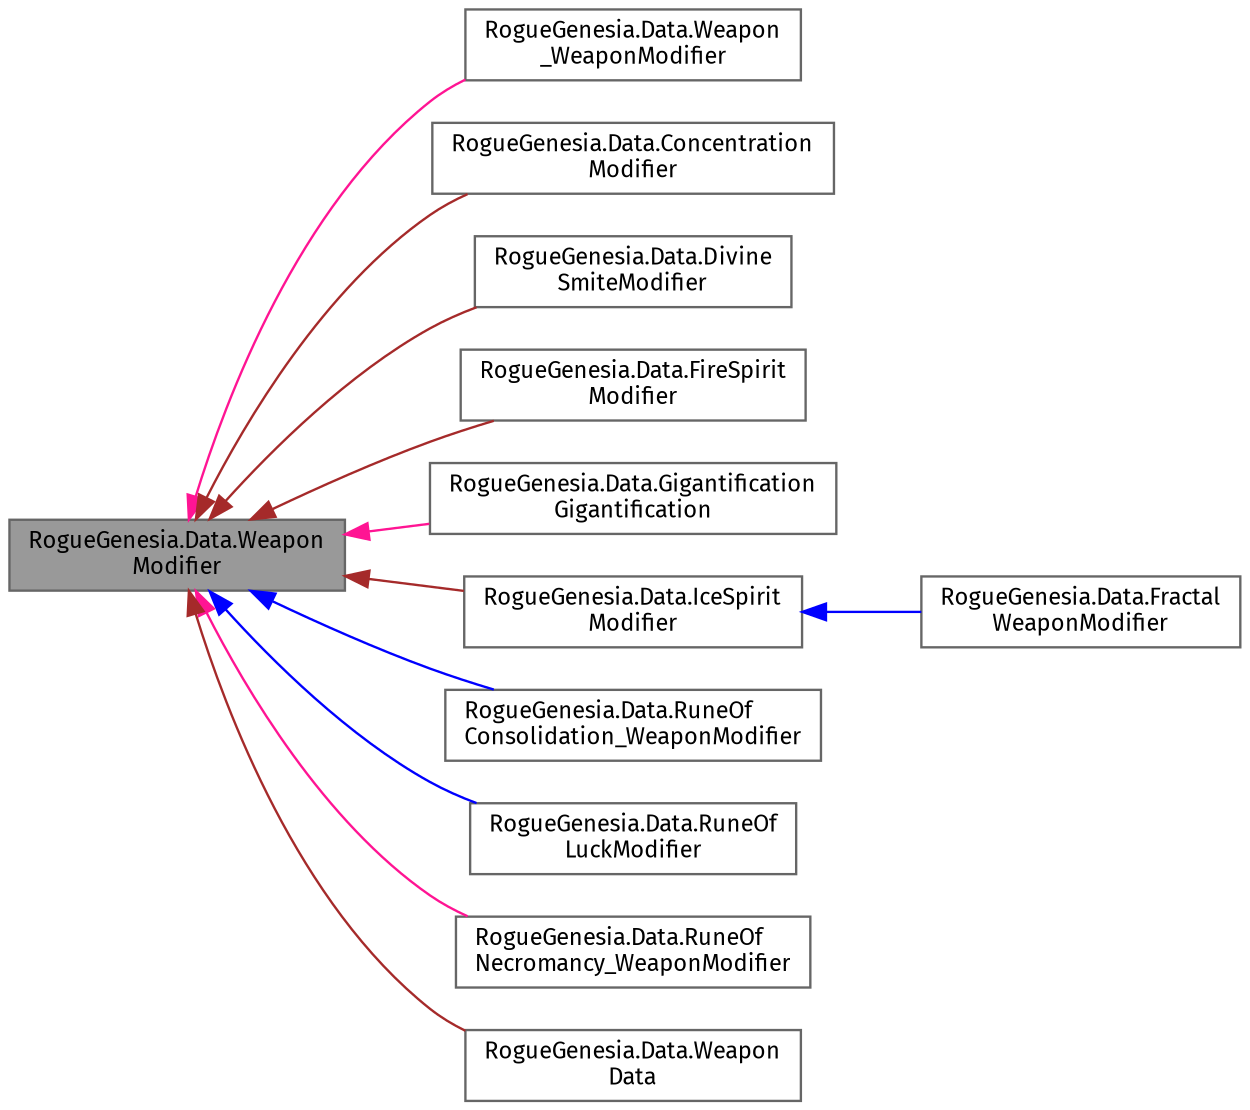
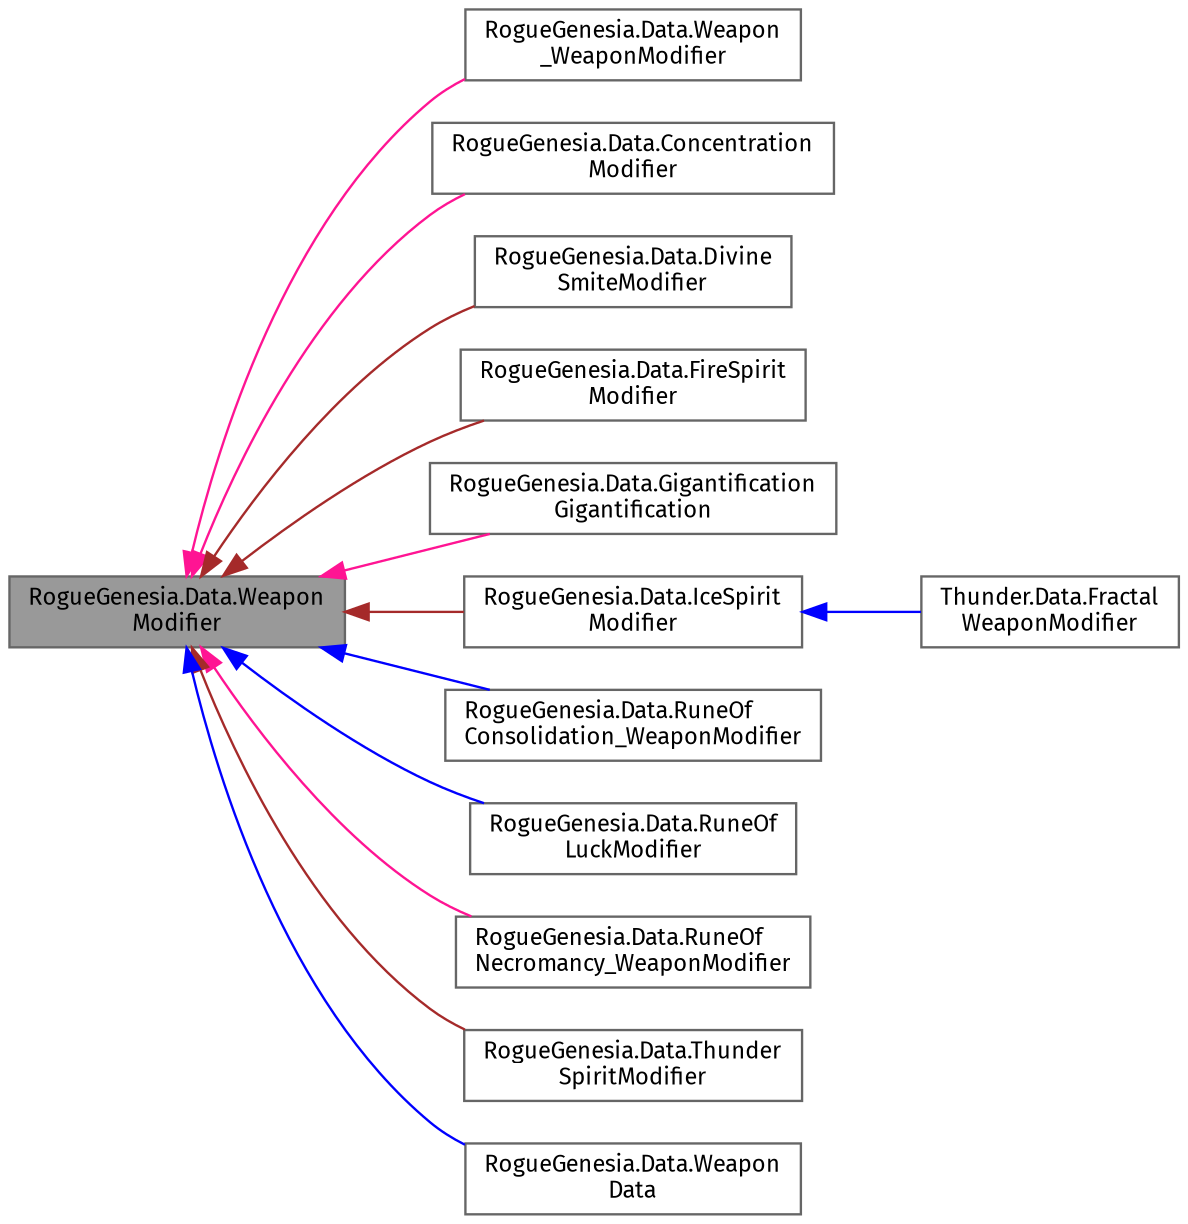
edge "RogueGenesia.Data.Concentration Modifier" -> "RogueGenesia.Data.Weapon Modifier": color brown -> deeppink
node "RogueGenesia.Data.Fractal WeaponModifier": label "RogueGenesia.Data.Fractal WeaponModifier" -> "Thunder.Data.Fractal WeaponModifier"
edge "RogueGenesia.Data.Weapon Data" -> "RogueGenesia.Data.Weapon Modifier": color brown -> blue
node "RogueGenesia.Data.Thunder SpiritModifier": added
